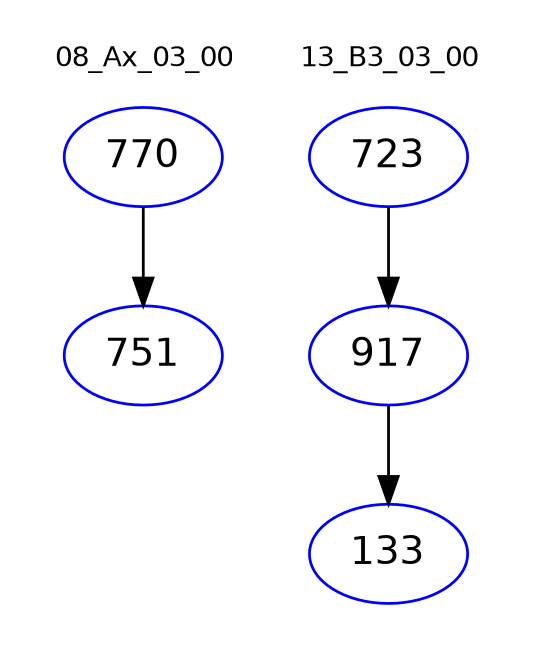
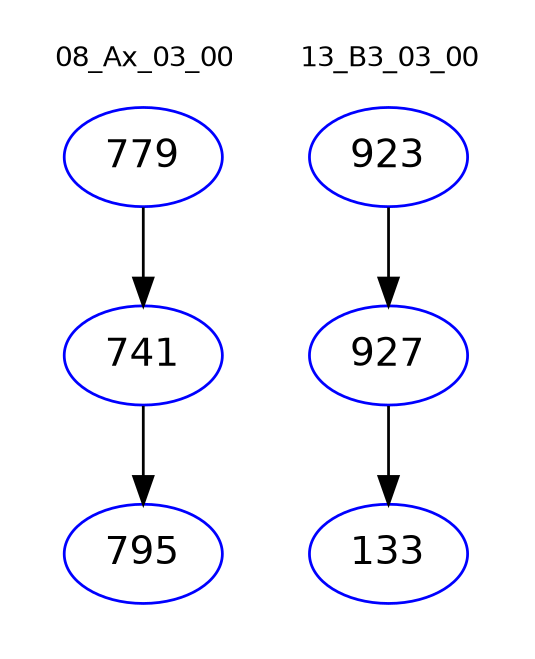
node "770": label "770" -> "779"
node "723": label "723" -> "923"
node "751": label "751" -> "741"
node "917": label "917" -> "927"
node "795": added
